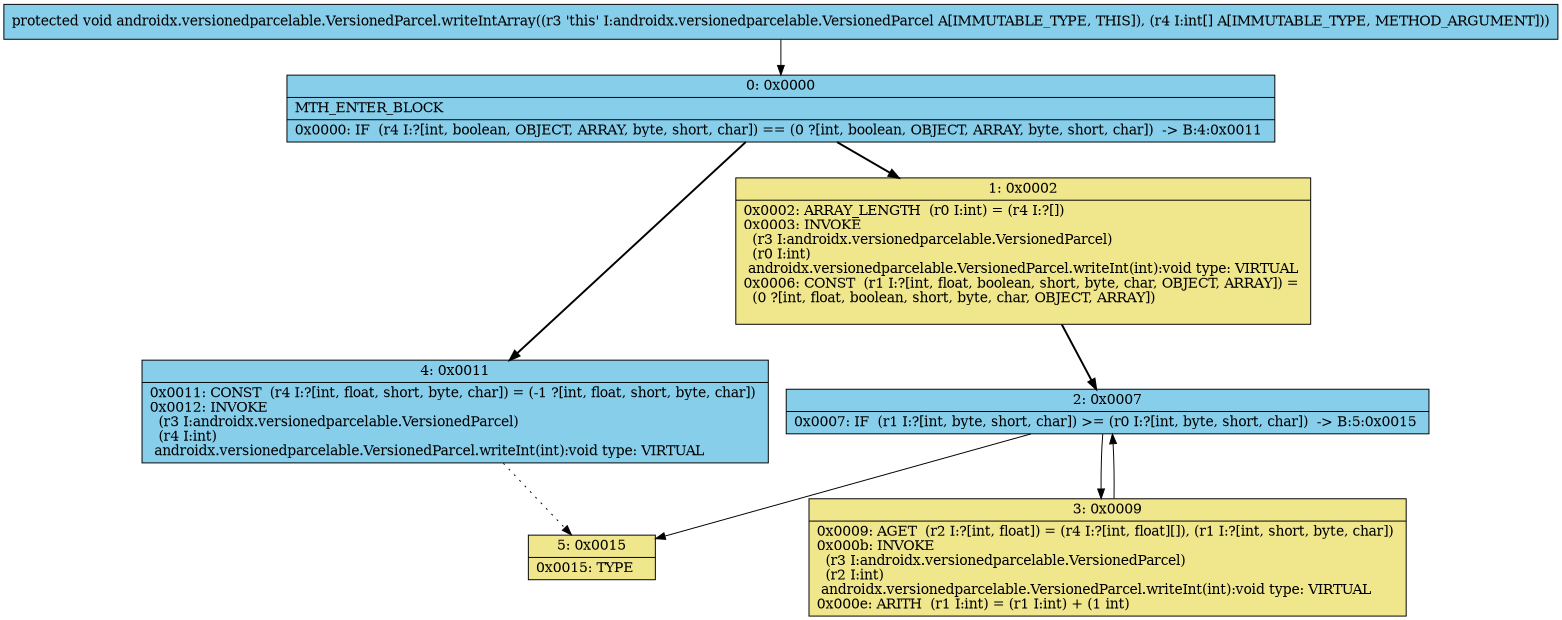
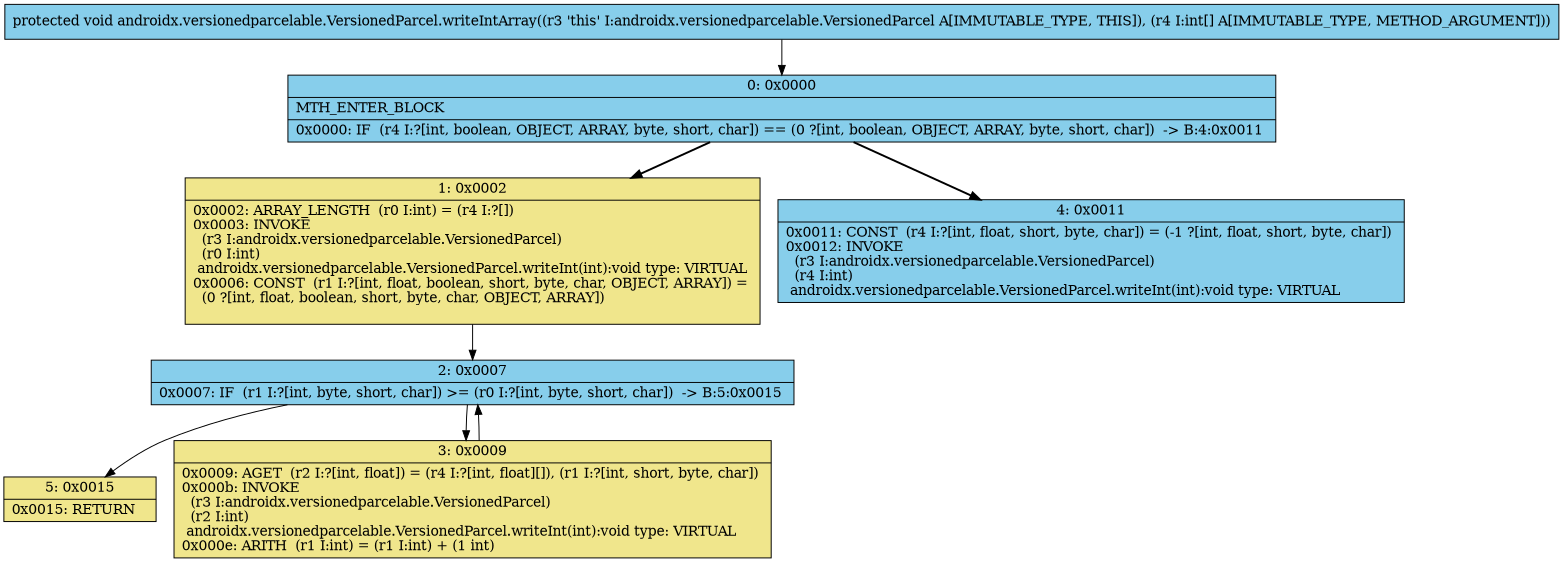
edge "1: 0x0002" -> "2: 0x0007": style bold -> solid
edge "4: 0x0011" -> "5: 0x0015": removed
node "5: 0x0015": text "0x0015: TYPE" -> "0x0015: RETURN"
